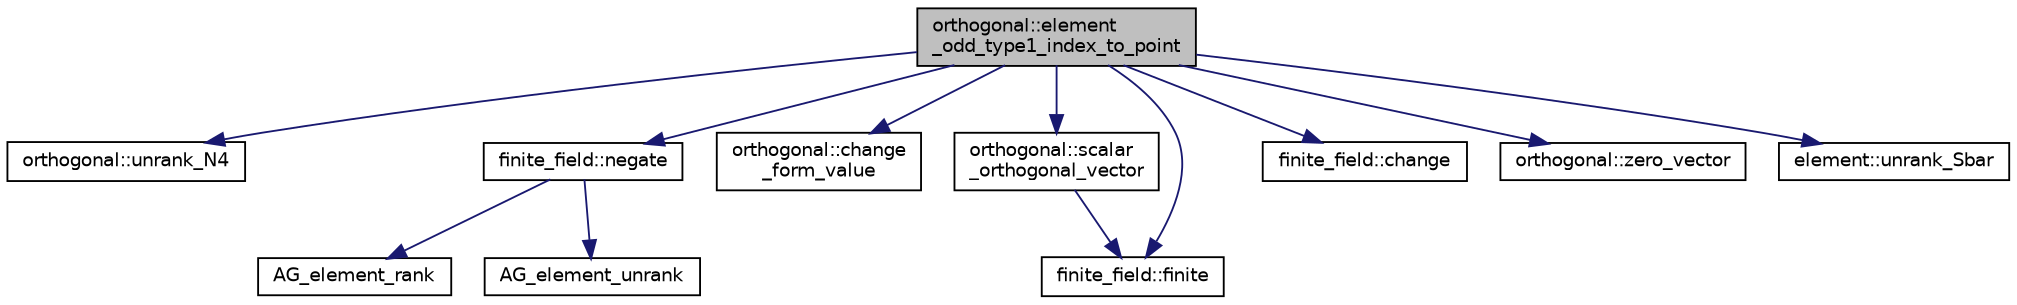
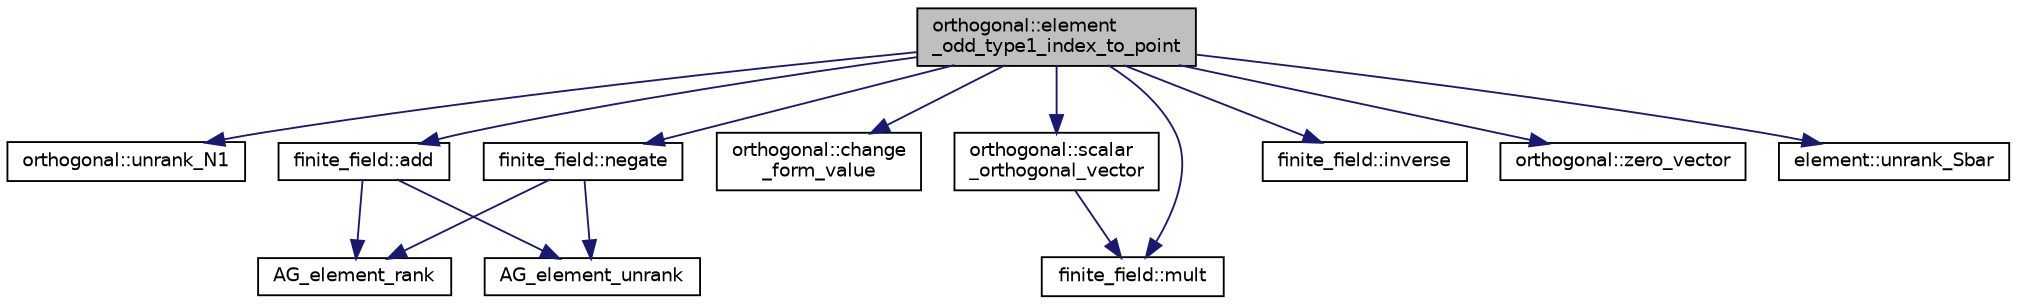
node "orthogonal::unrank_N4": label "orthogonal::unrank_N4" -> "orthogonal::unrank_N1"
node "finite_field::add": added
node "finite_field::change": label "finite_field::change" -> "finite_field::inverse"
node "finite_field::finite": label "finite_field::finite" -> "finite_field::mult"
